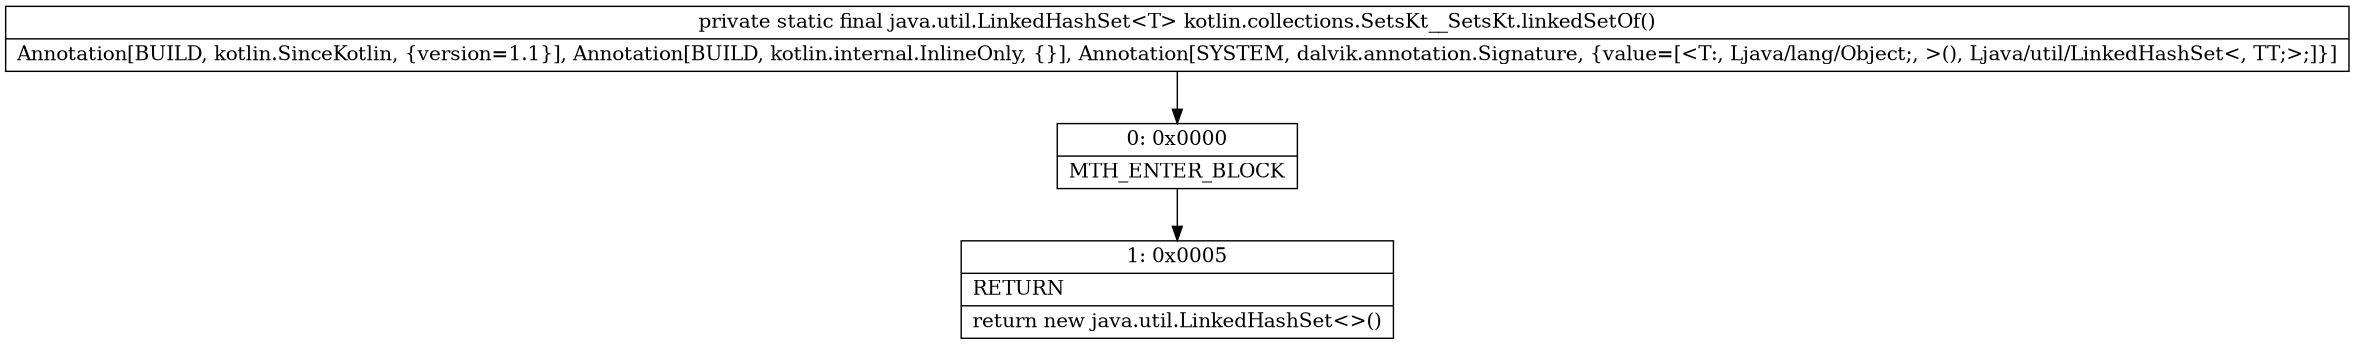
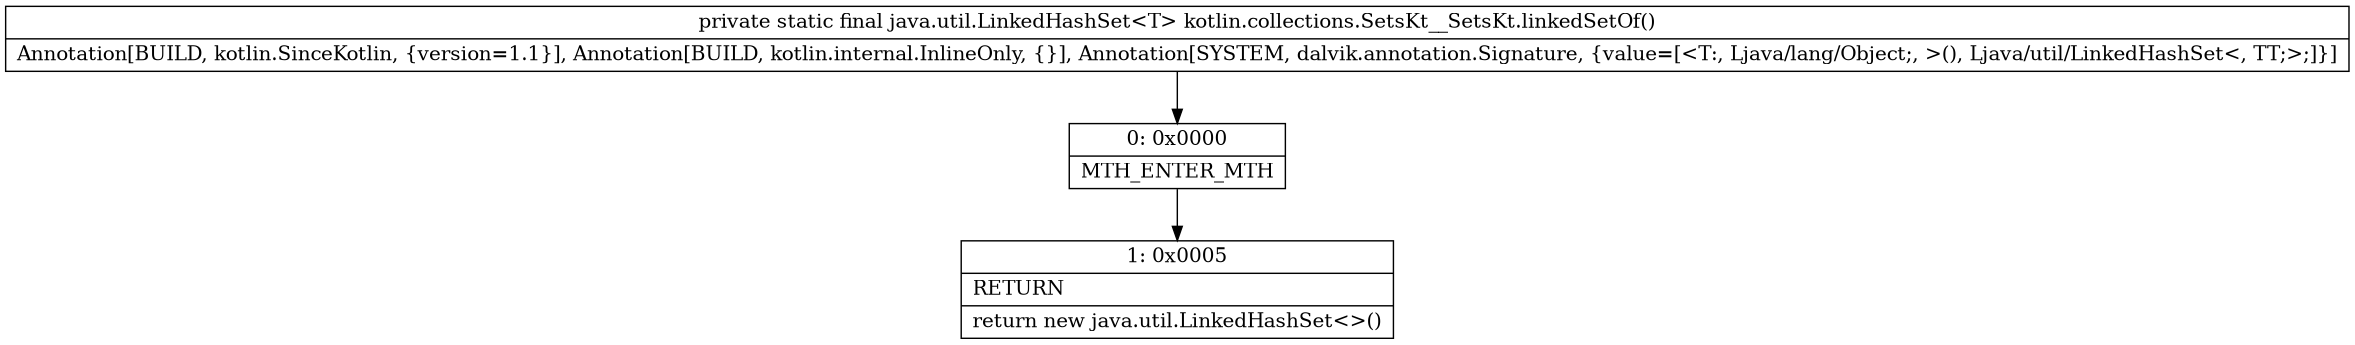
node "0: 0x0000": text "MTH_ENTER_BLOCK" -> "MTH_ENTER_MTH"
